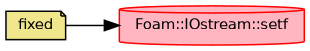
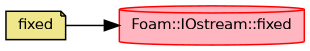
node "Foam::IOstream::setf": label "Foam::IOstream::setf" -> "Foam::IOstream::fixed"
